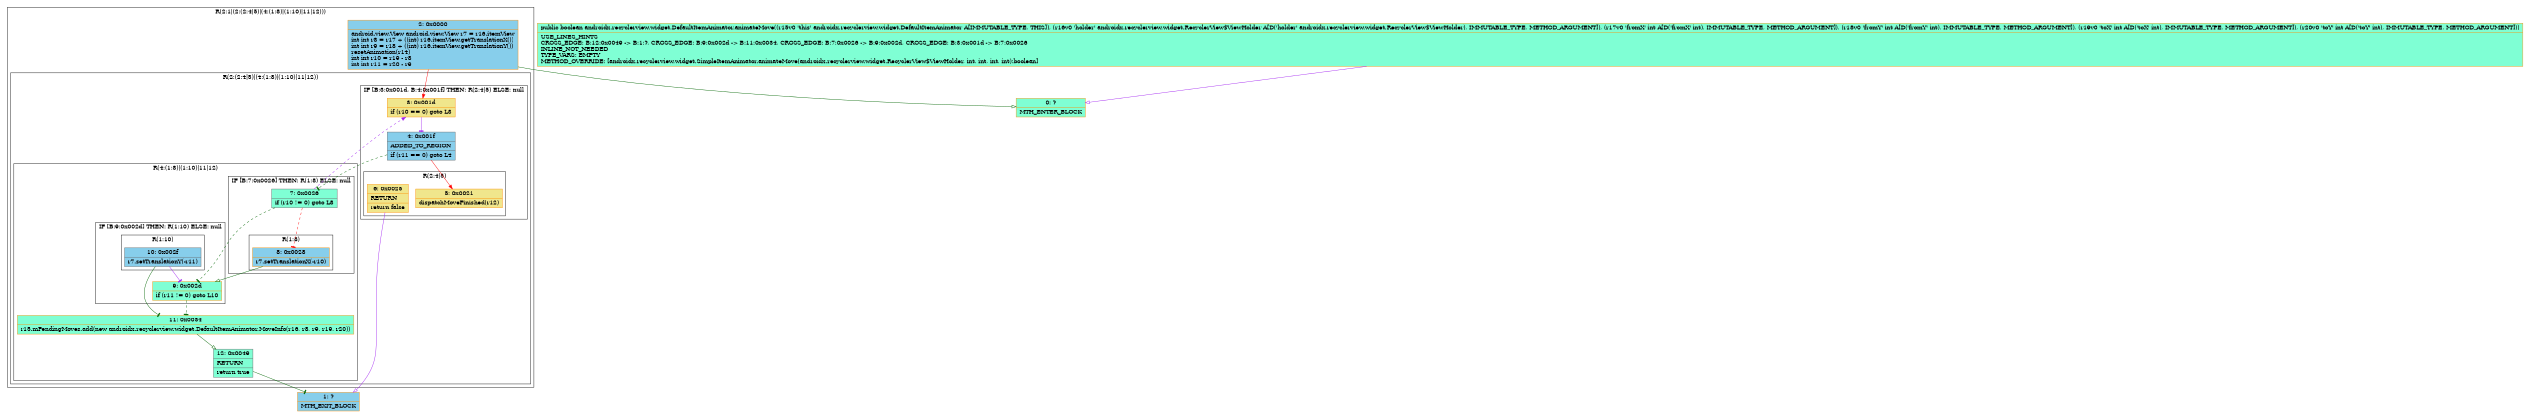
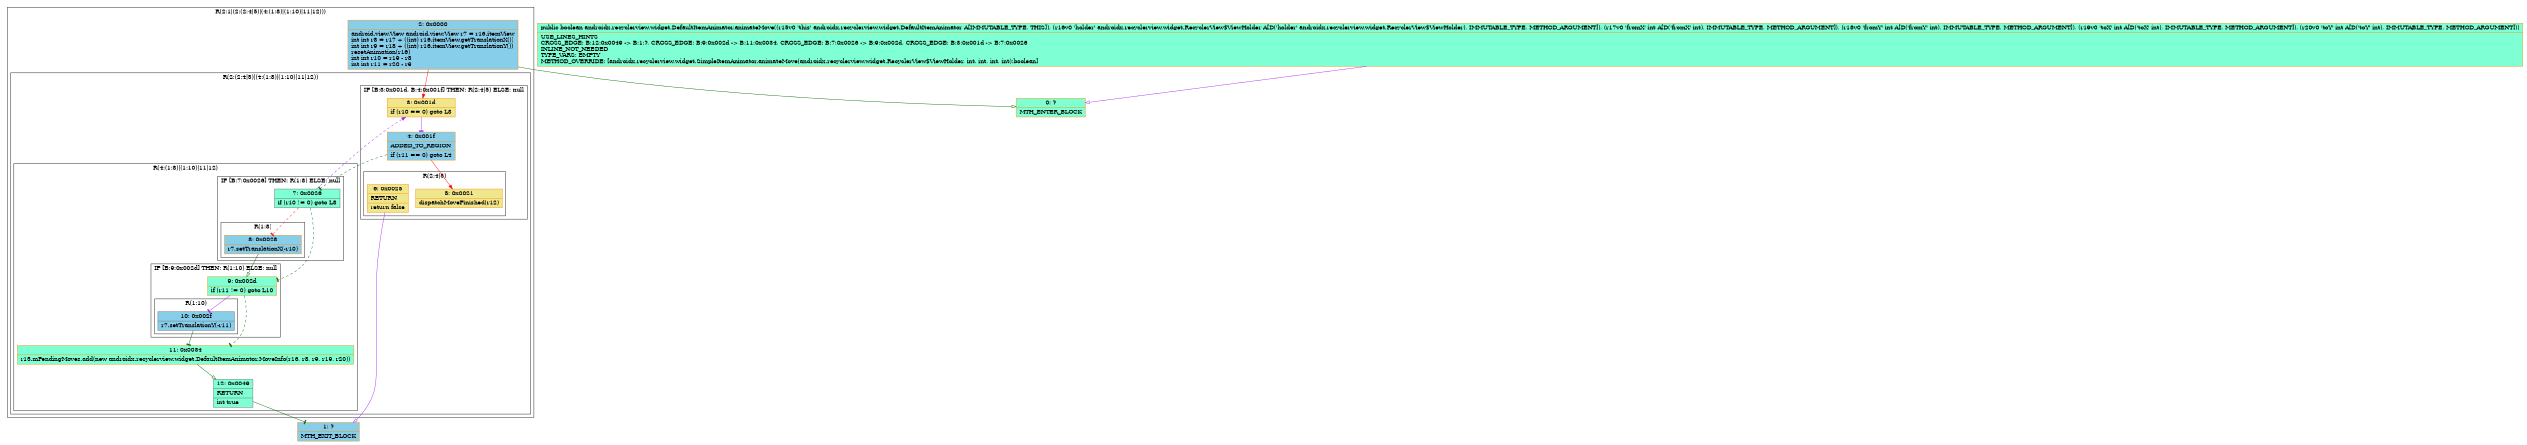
node "2: 0x0000": text "resetAnimation(r14)" -> "resetAnimation(r16)"
node "4: 0x001f": color gray40 -> darkorange
edge "10: 0x002f" -> "9: 0x002d": reversed
node "12: 0x0049": text "return true" -> "int true"
